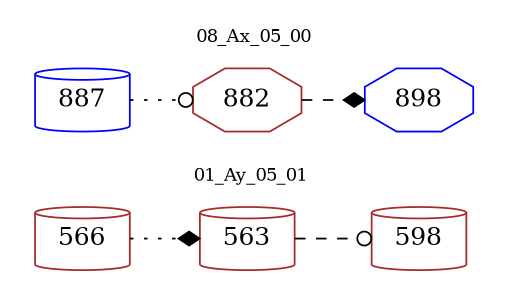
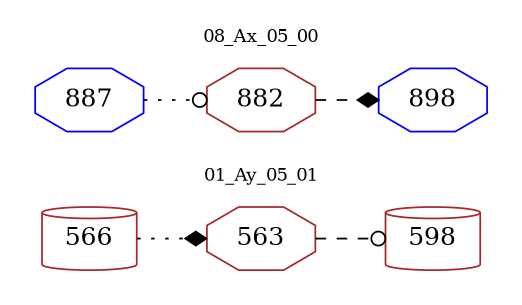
node "887": shape cylinder -> octagon
node "563": shape cylinder -> octagon
